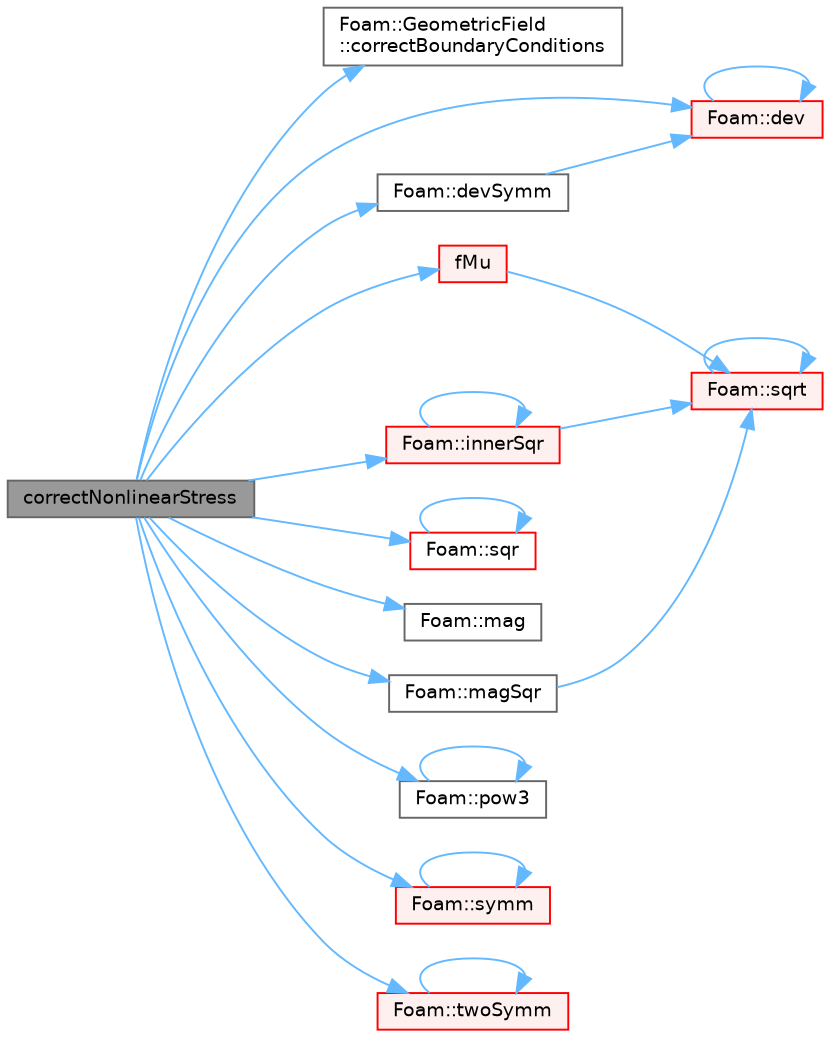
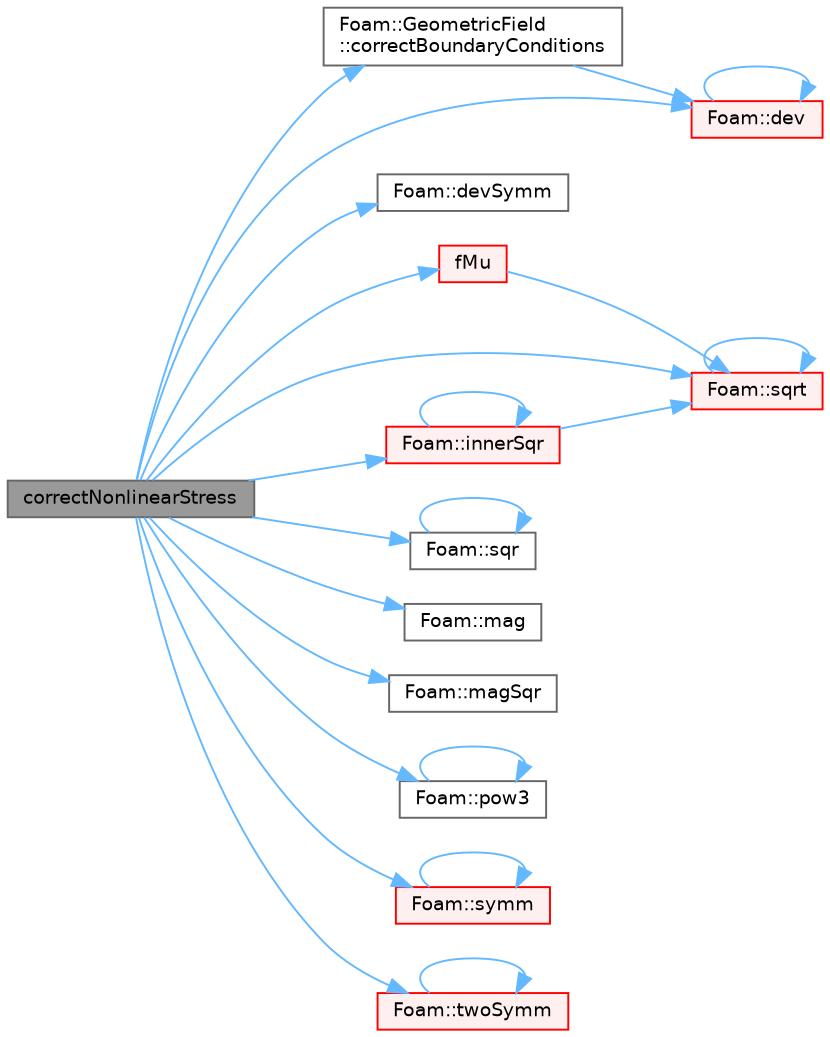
edge "Foam::devSymm" -> "Foam::dev": now "Foam::GeometricField ::correctBoundaryConditions" -> "Foam::dev"
node "Foam::sqr": color red -> grey40
edge "Foam::magSqr" -> "Foam::sqrt": now "correctNonlinearStress" -> "Foam::sqrt"
